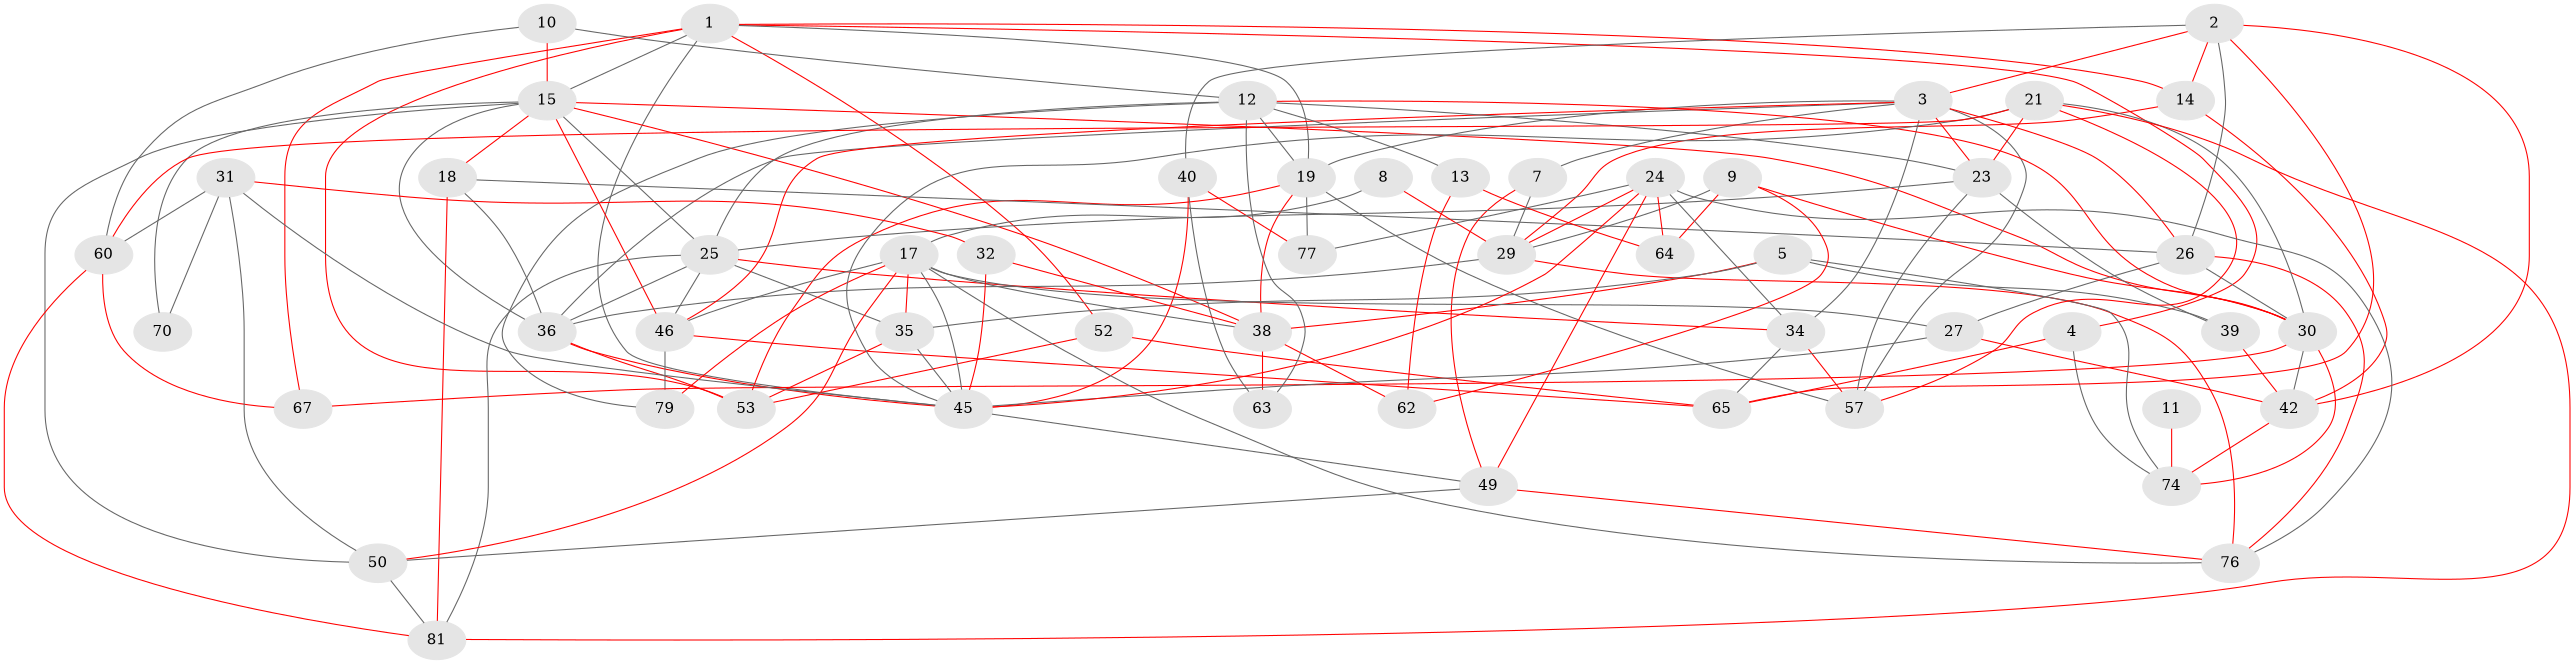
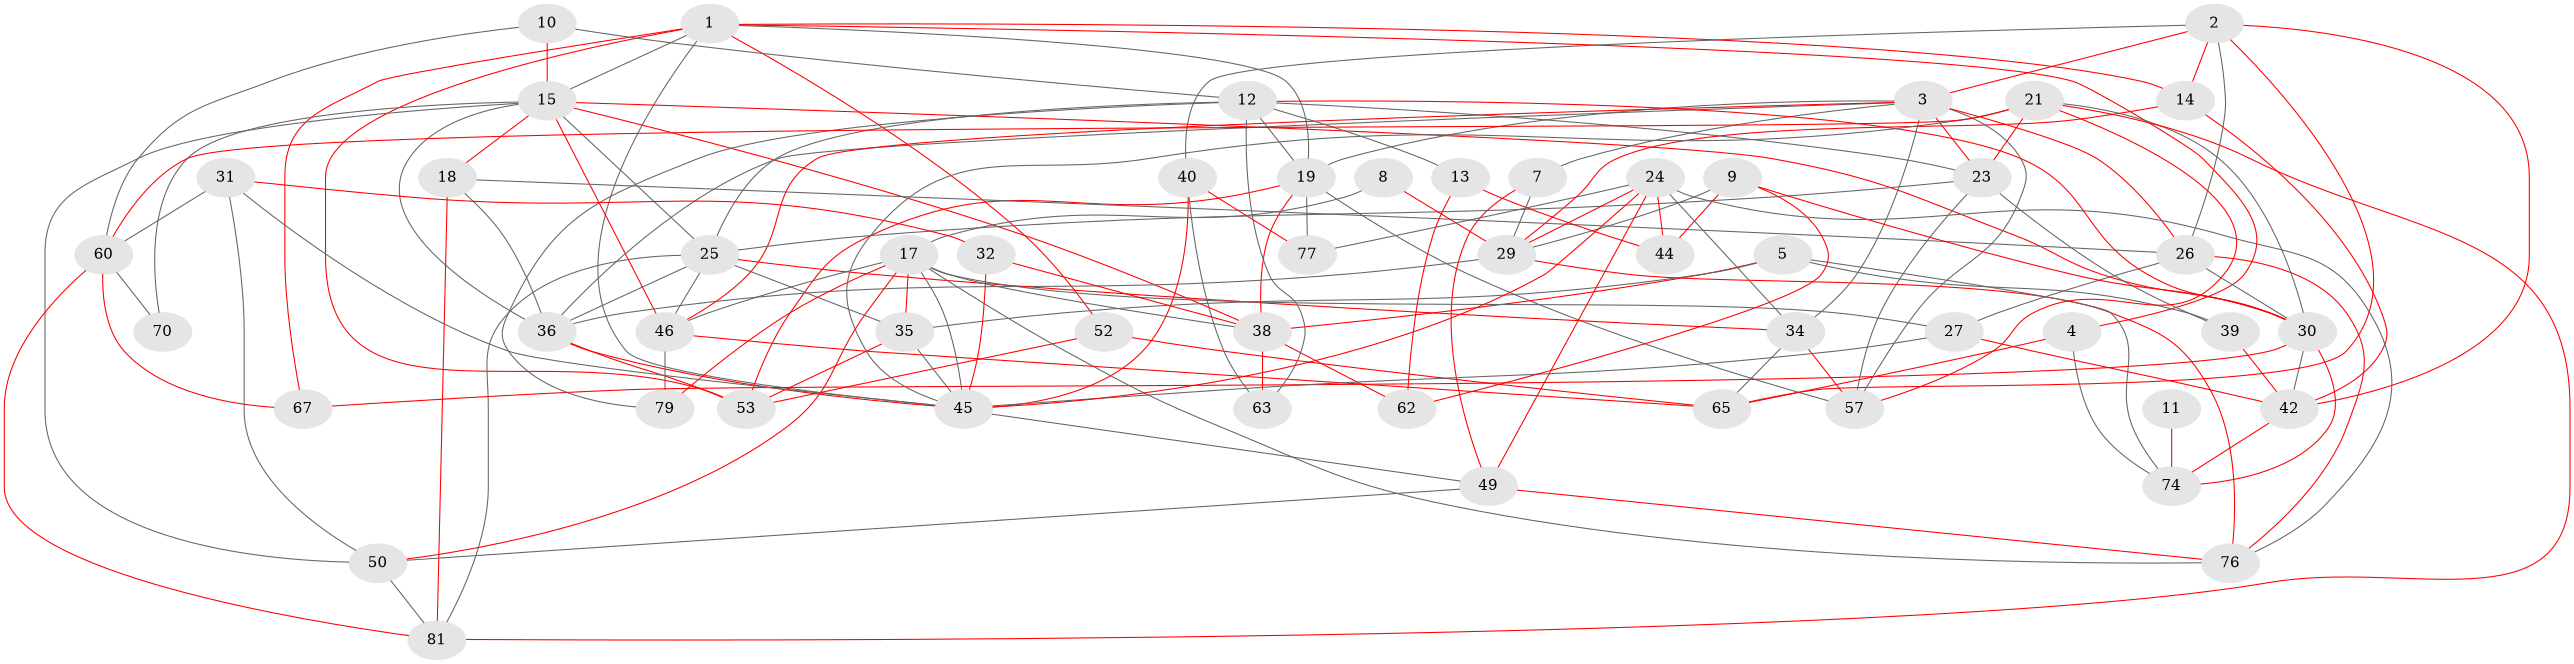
edge "31" -- "70": now "60" -- "70"
node "64": label "64" -> "44"
